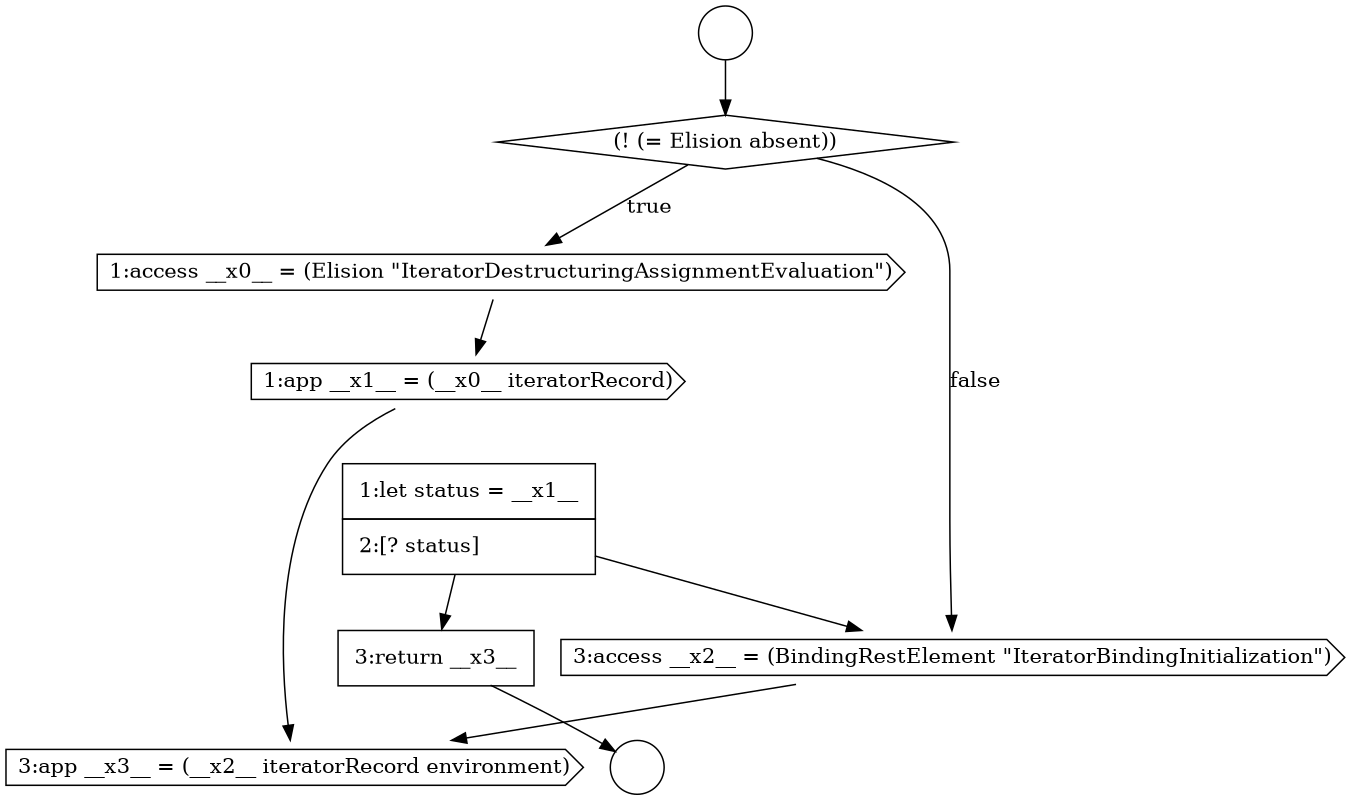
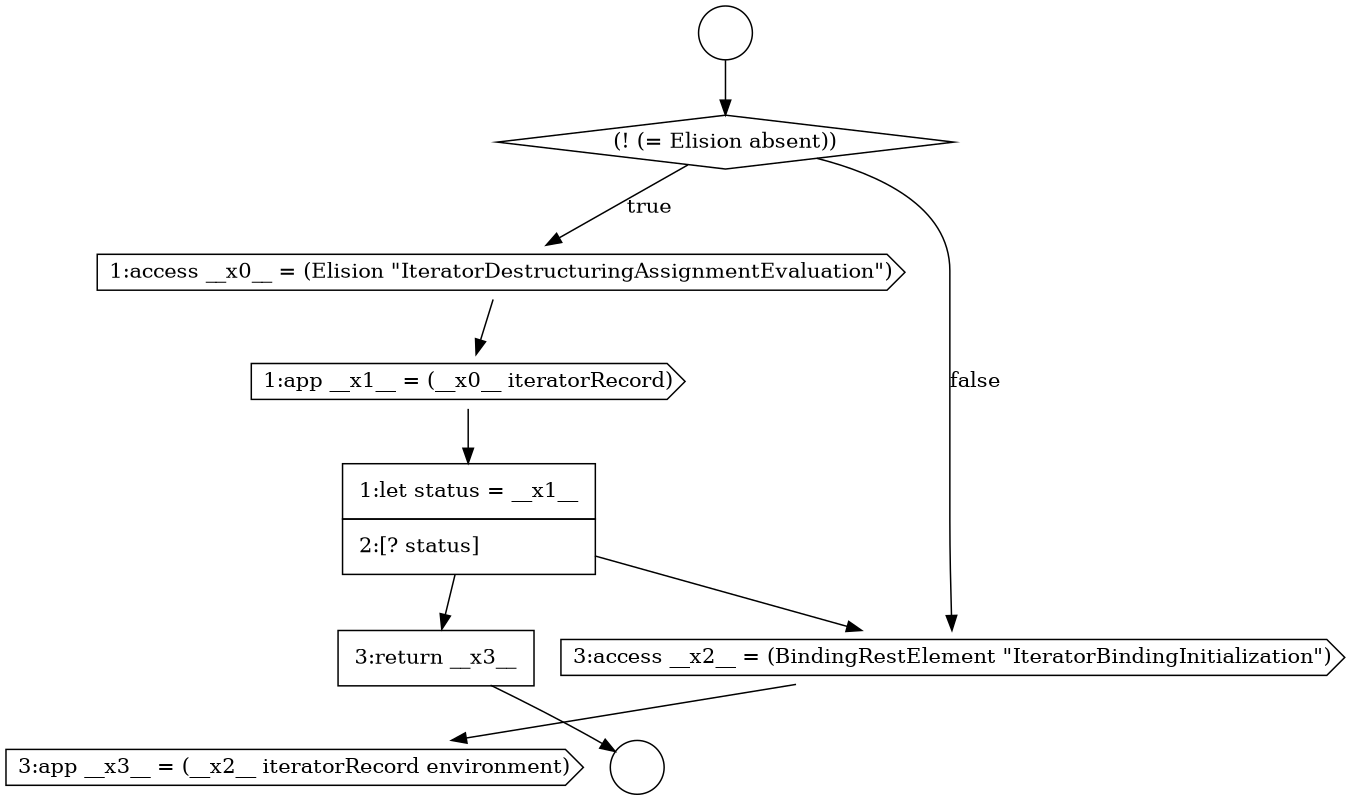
edge "1:app __x1__ = (__x0__ iteratorRecord)" -> "3:app __x3__ = (__x2__ iteratorRecord environment)": now "1:app __x1__ = (__x0__ iteratorRecord)" -> "1:let status = __x1__"
